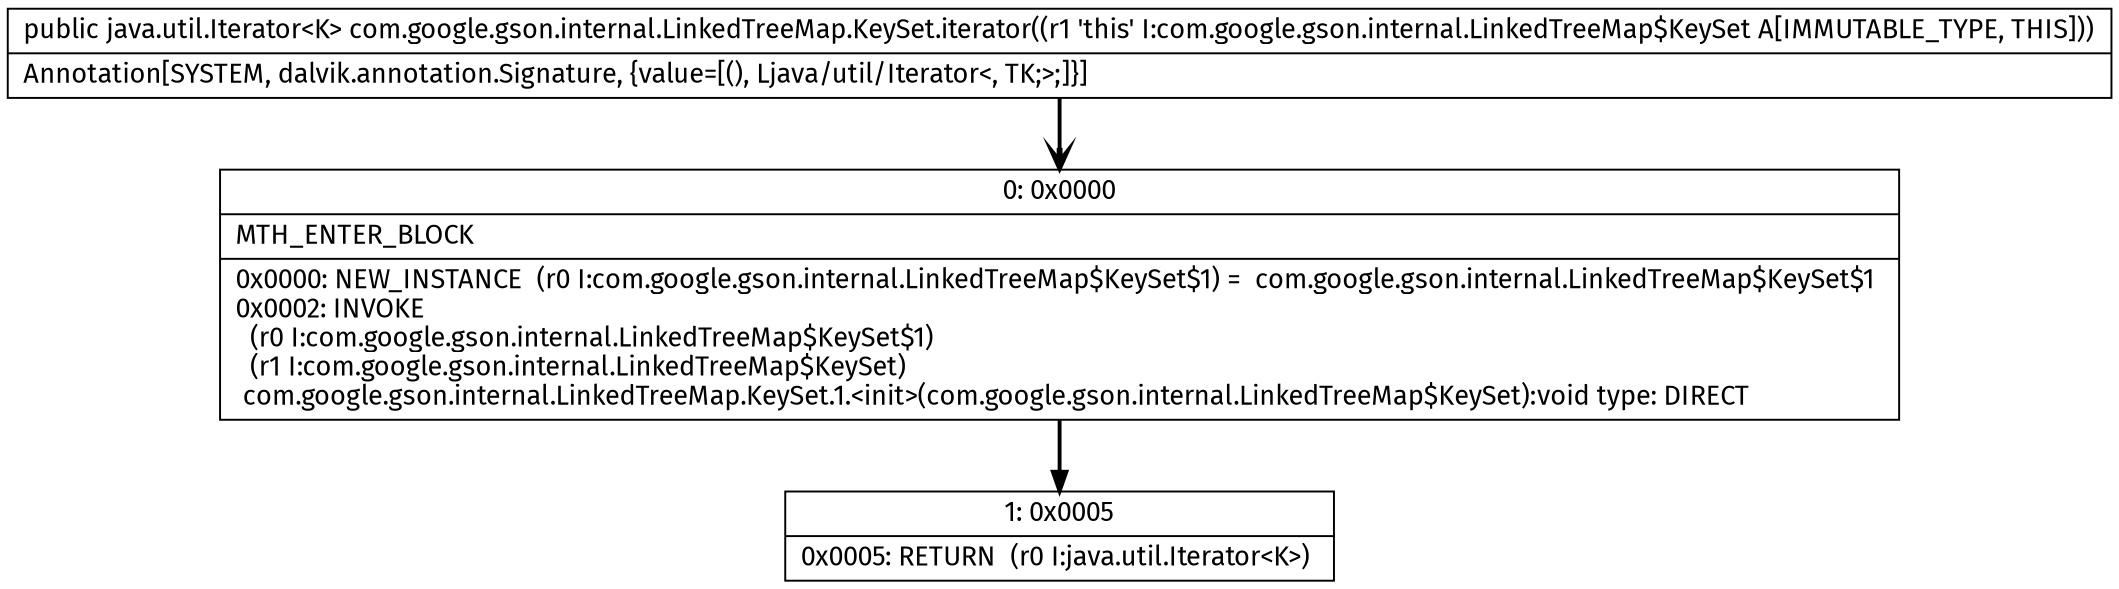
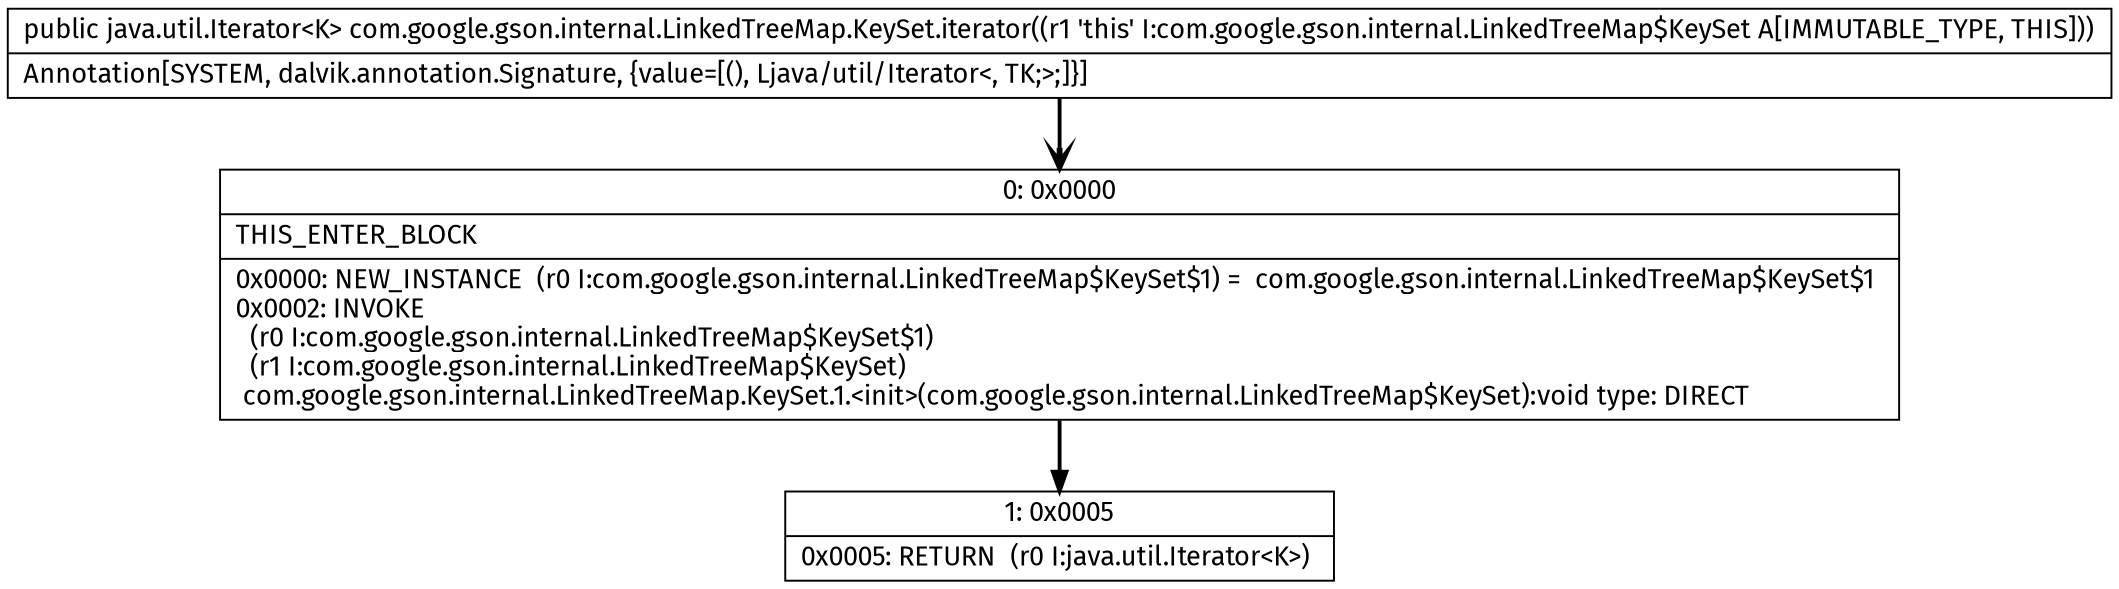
node "0: 0x0000": text "MTH_ENTER_BLOCK" -> "THIS_ENTER_BLOCK"
